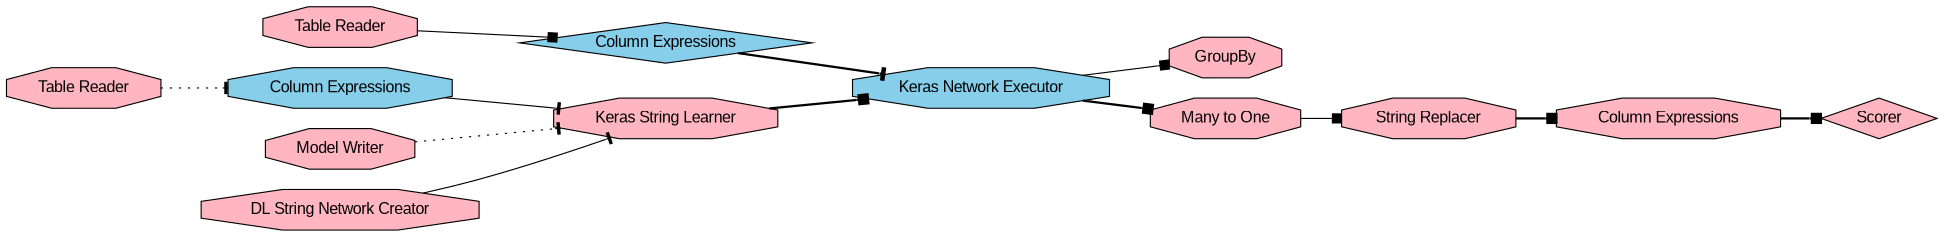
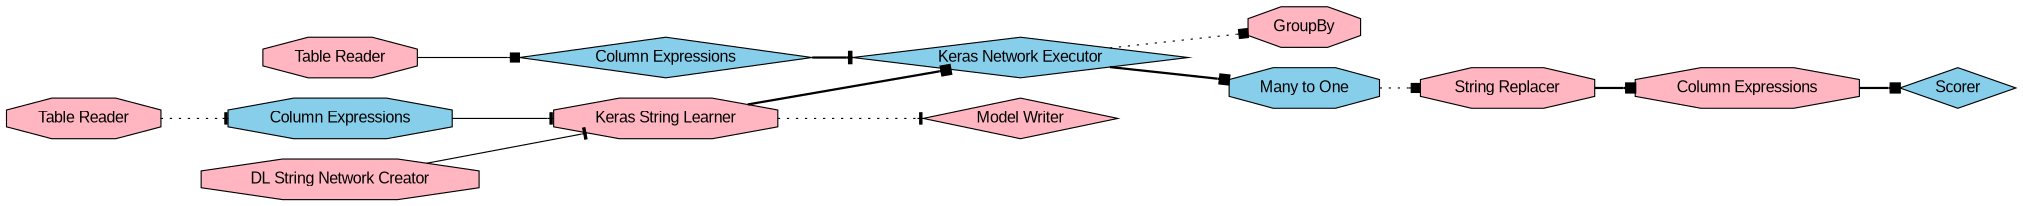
edge "Keras Network Executor" -> "GroupBy": style solid -> dotted
node "Keras Network Executor": shape octagon -> diamond
node "Many to One": fillcolor lightpink -> skyblue
edge "Many to One" -> "String Replacer": style solid -> dotted
node "Scorer": fillcolor lightpink -> skyblue
edge "Model Writer" -> "Keras String Learner": reversed
node "Model Writer": shape octagon -> diamond
